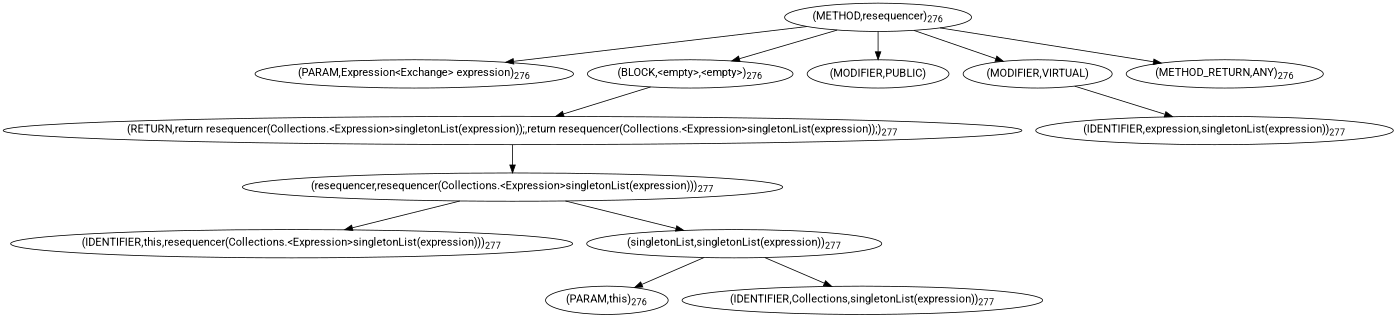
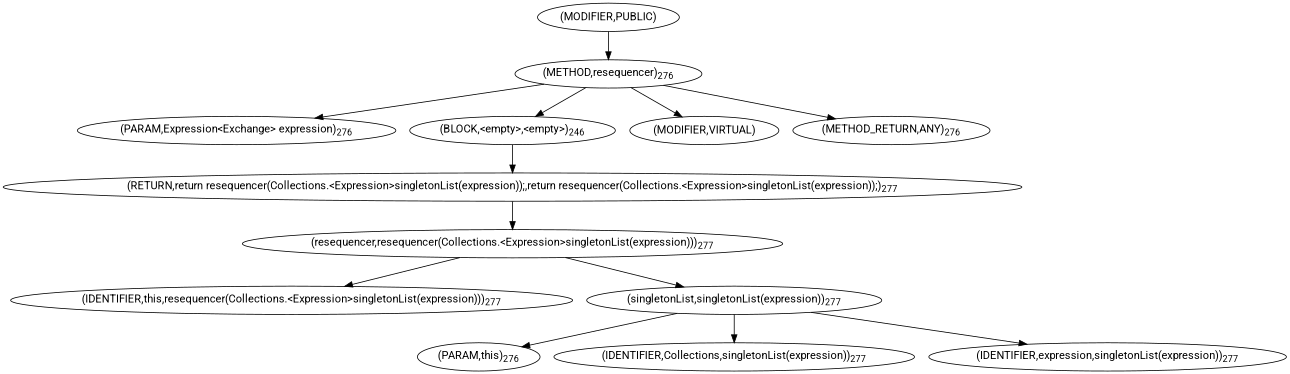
edge "(METHOD,resequencer)" -> "(MODIFIER,PUBLIC)": reversed
node "(BLOCK,<empty>,<empty>)": text "276" -> "246"
edge "(MODIFIER,VIRTUAL)" -> "(IDENTIFIER,expression,singletonList(expression))": now "(singletonList,singletonList(expression))" -> "(IDENTIFIER,expression,singletonList(expression))"
